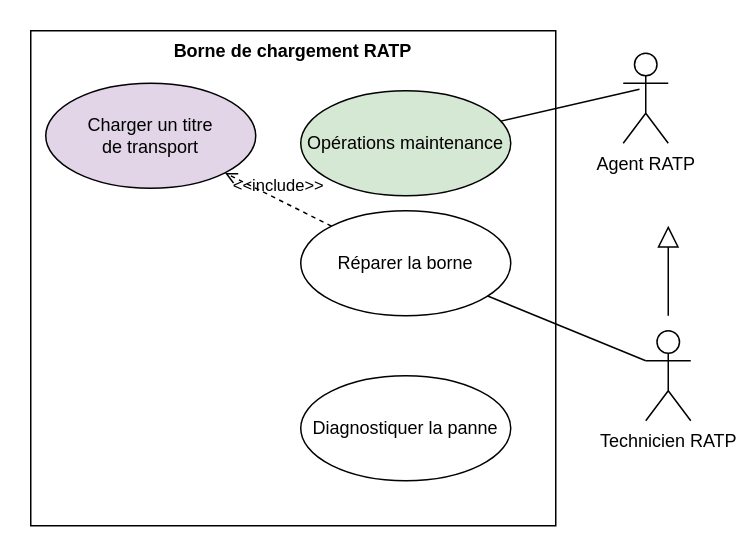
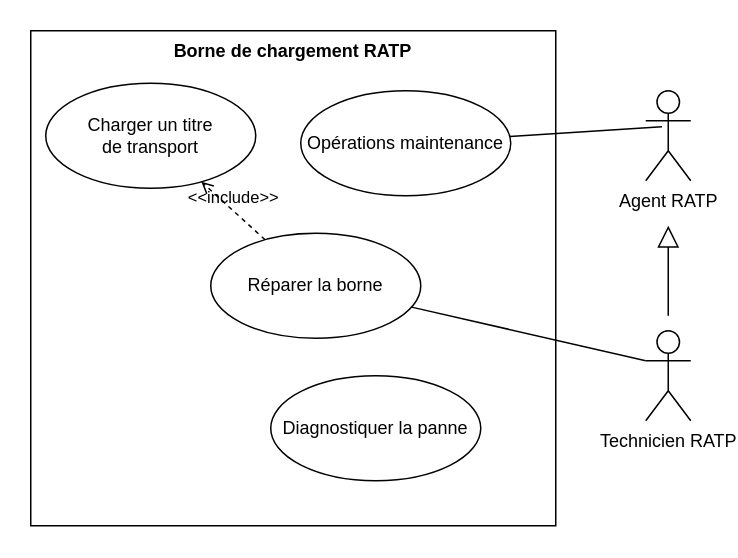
node "Agent RATP": moved (646, 98) -> (668, 136)
node "Charger un titre de transport": fillcolor #e1d5e7 -> #ffffff
node "Opérations maintenance": fillcolor #d5e8d4 -> #ffffff
node "Réparer la borne": moved (406, 263) -> (316, 286)
node "Diagnostiquer la panne": moved (406, 428) -> (376, 428)
